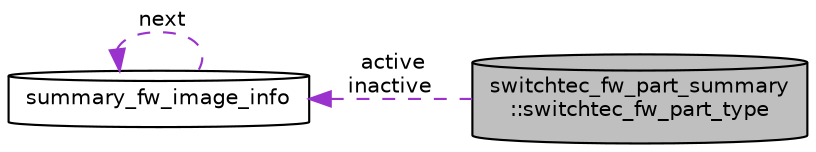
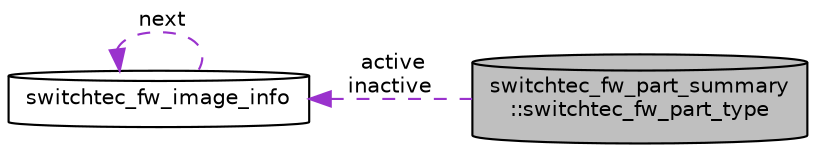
node "summary_fw_image_info": label "summary_fw_image_info" -> "switchtec_fw_image_info"
